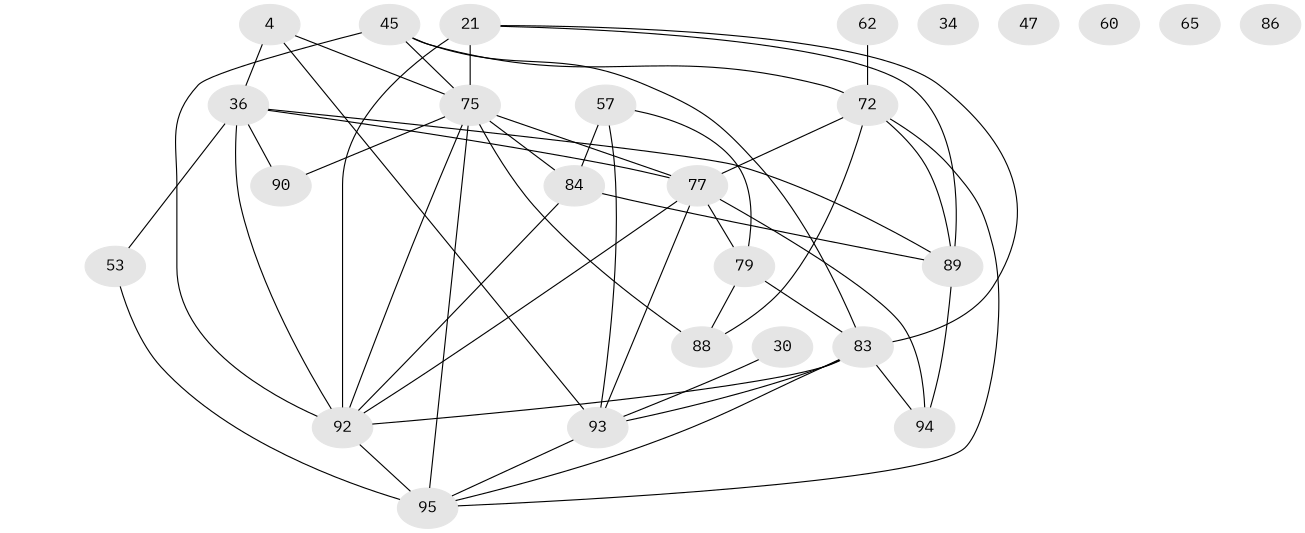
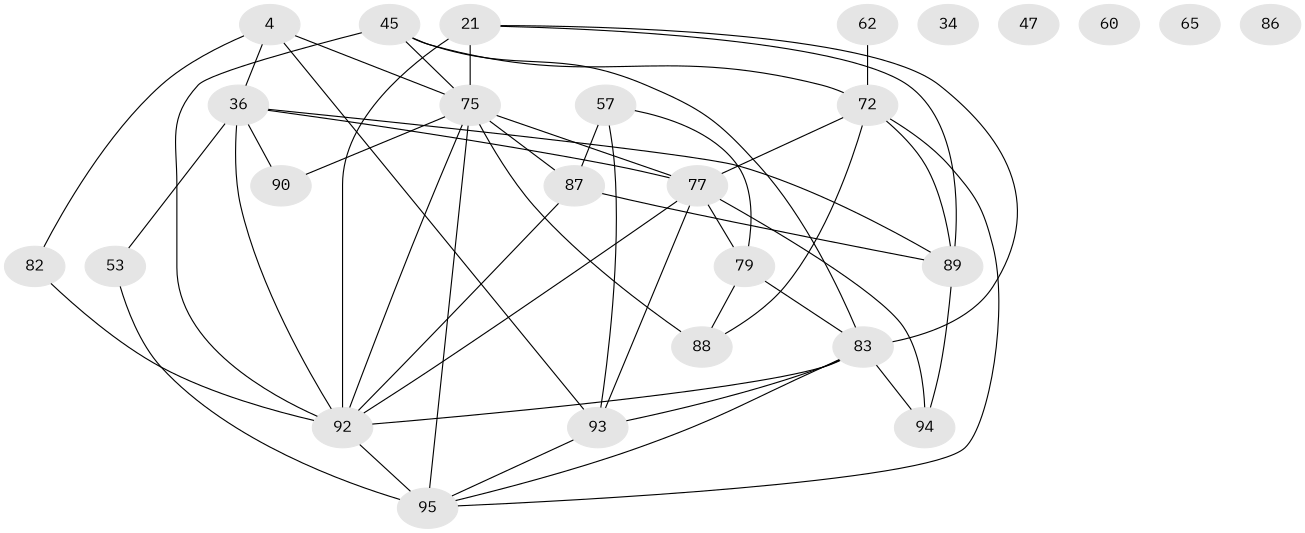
node "84": label "84" -> "87"
node "82": added
node "30": removed
